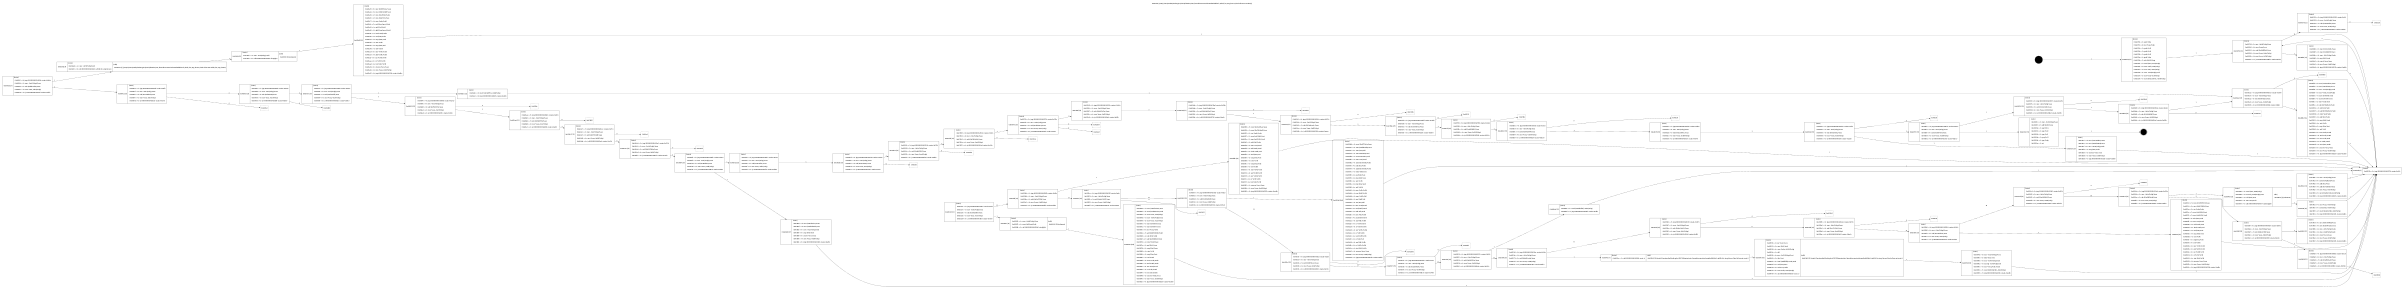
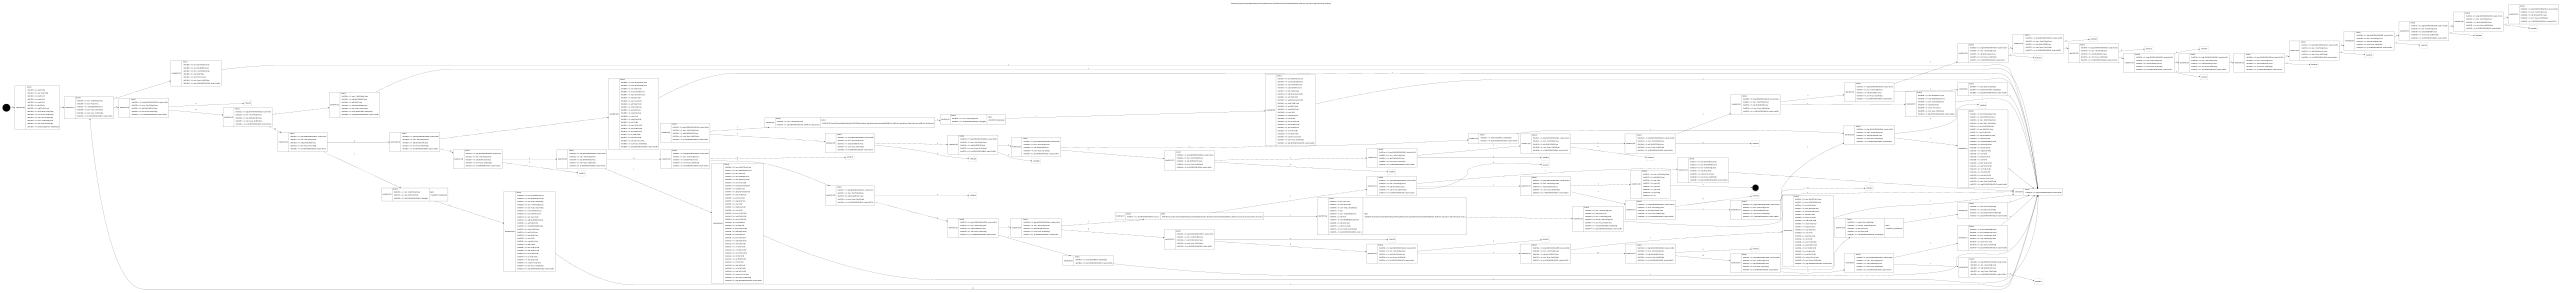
node "0x401f78 [19]": added
node "0x4012aa [22]": added
edge "0x401625 [25]" -> "0x40163e [25]": now "0x40194c [5]" -> "0x40163e [25]"
